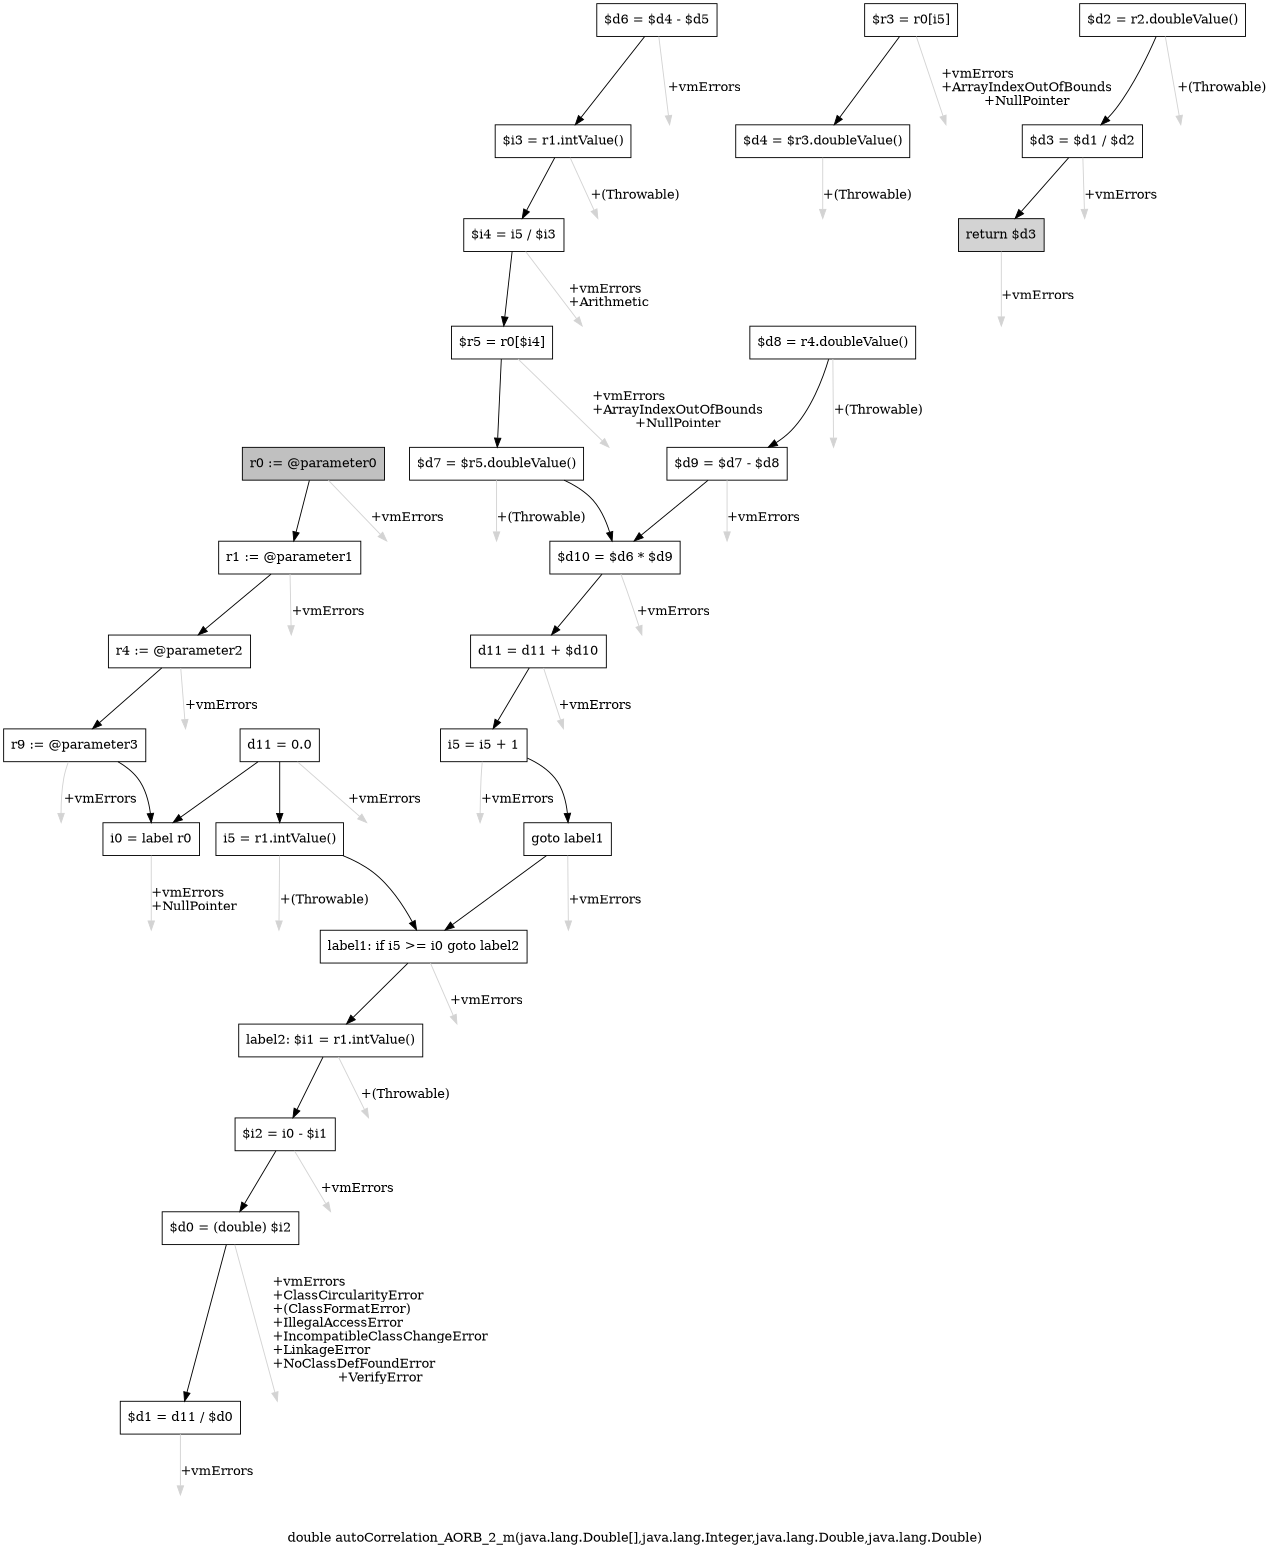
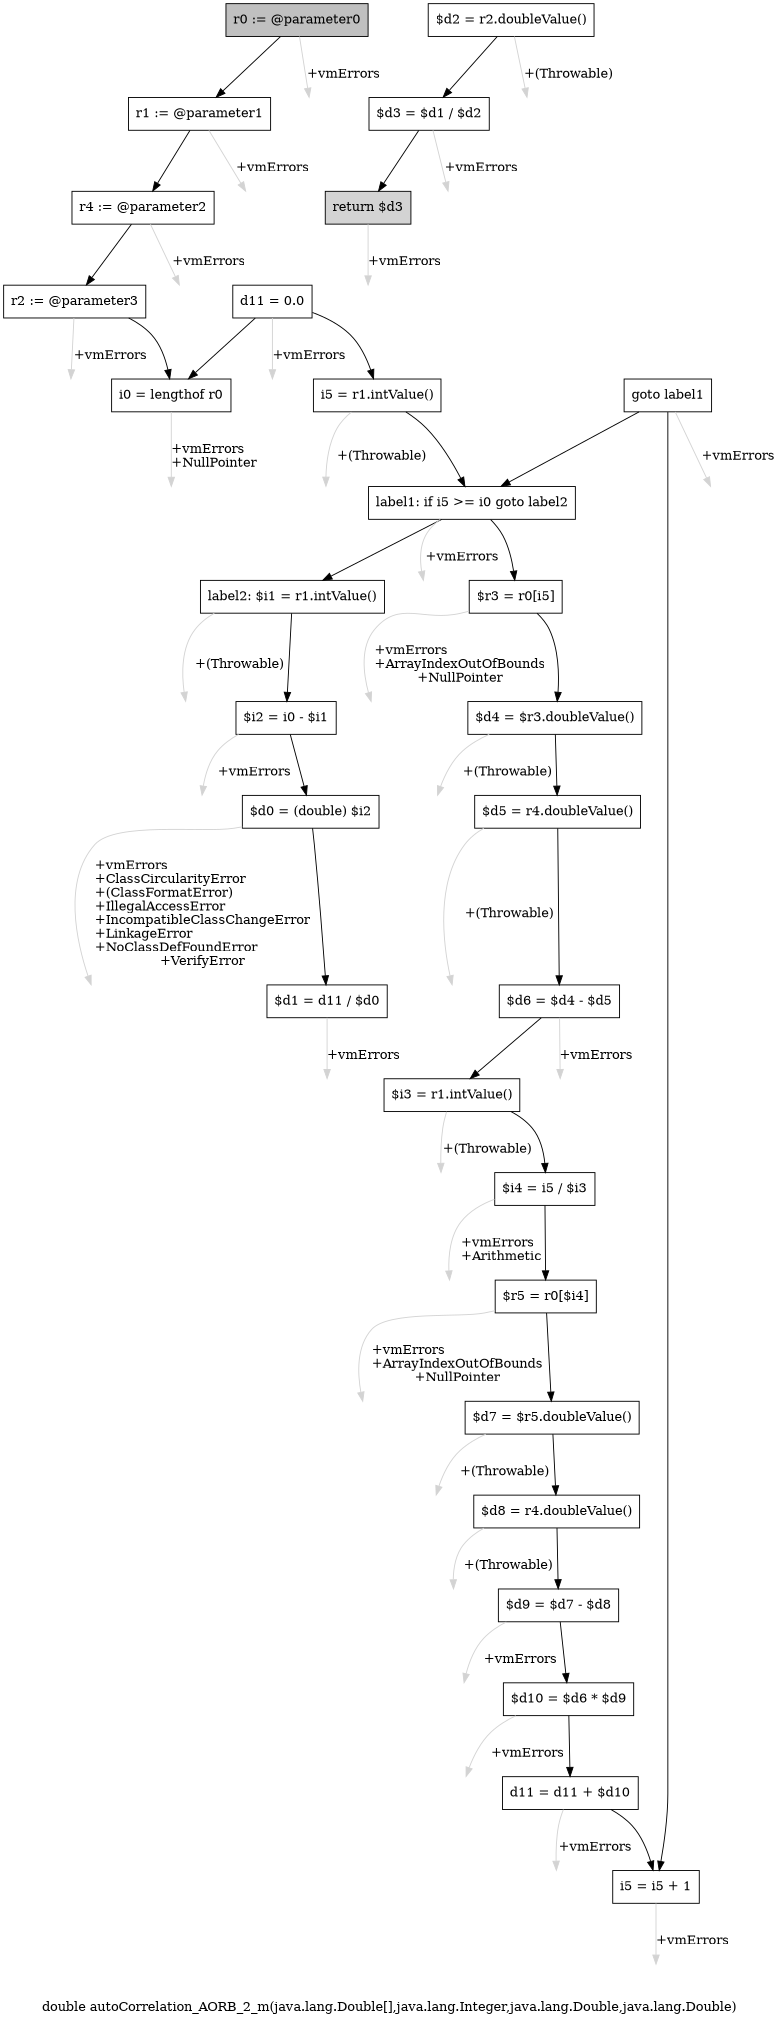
edge "$d7 = $r5.doubleValue()" -> "$d10 = $d6 * $d9": now "$d7 = $r5.doubleValue()" -> "$d8 = r4.doubleValue()"
edge "label1: if i5 >= i0 goto label2" -> "$r3 = r0[i5]": added
node "r9 := @parameter3": label "r9 := @parameter3" -> "r2 := @parameter3"
edge "i5 = i5 + 1" -> "goto label1": reversed
node "$d5 = r4.doubleValue()": added
node "i0 = label r0": label "i0 = label r0" -> "i0 = lengthof r0"
